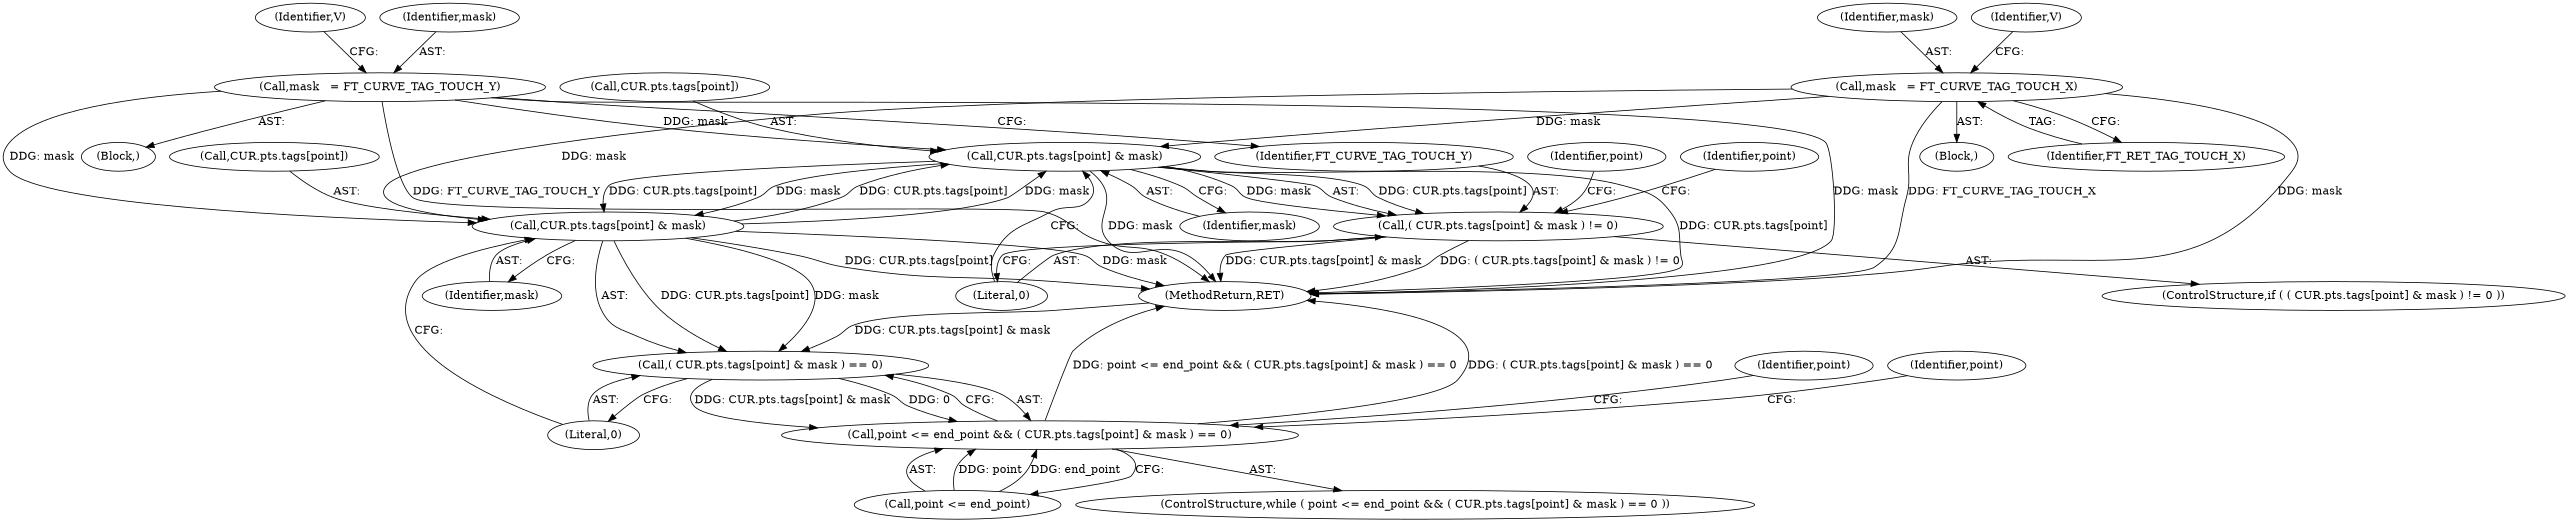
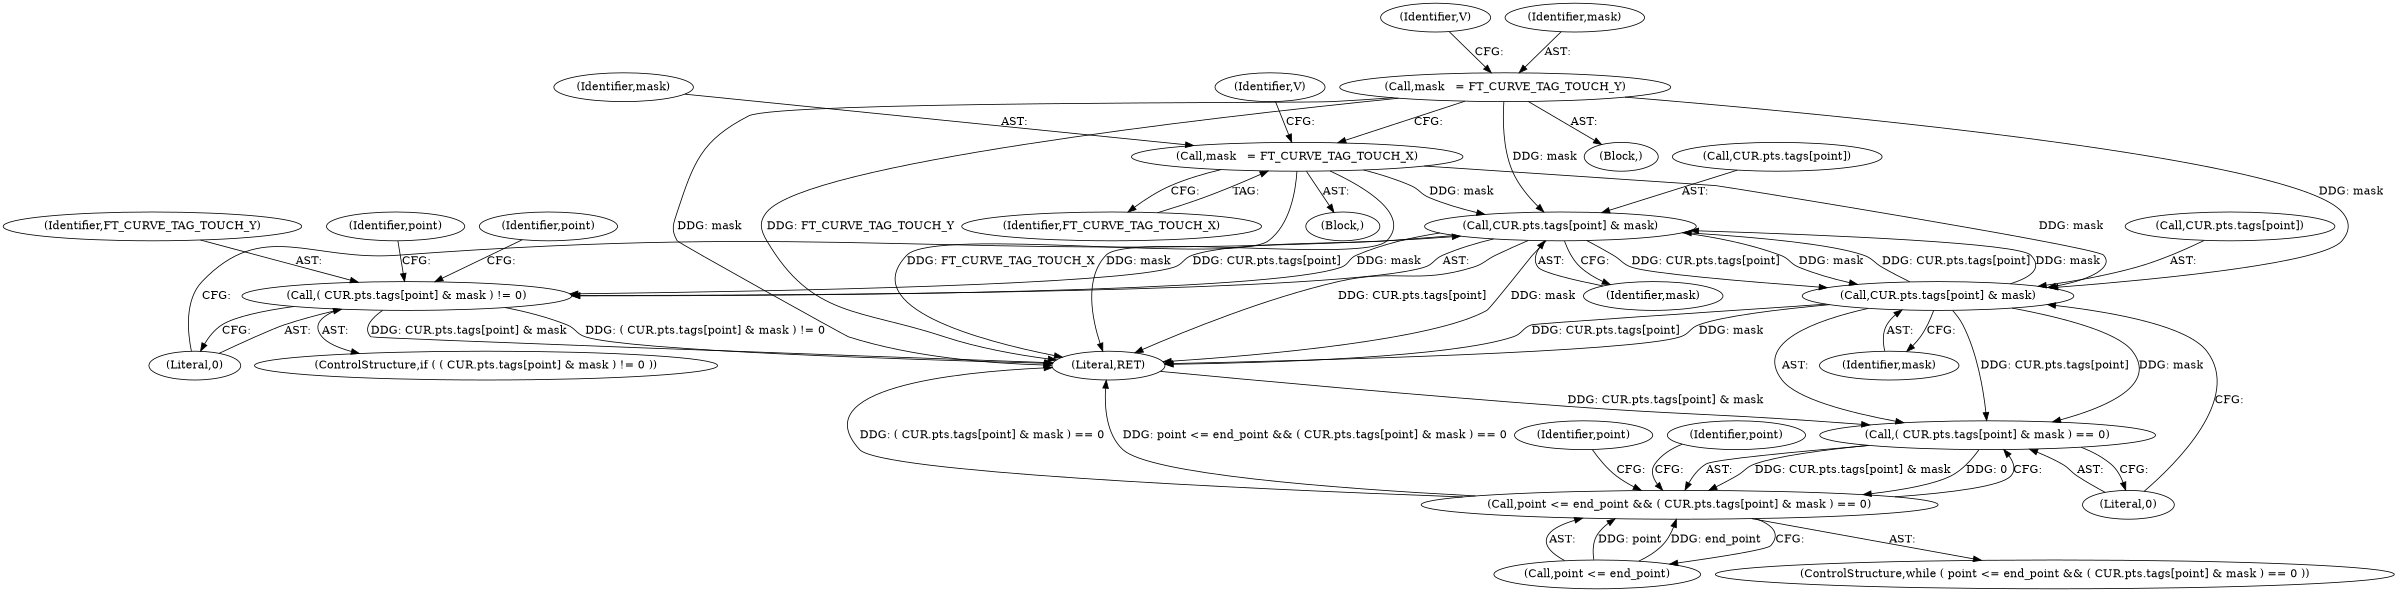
edge "(Call,mask   = FT_CURVE_TAG_TOUCH_Y)" -> "(Identifier,FT_CURVE_TAG_TOUCH_Y)": now "(Call,mask   = FT_CURVE_TAG_TOUCH_Y)" -> "(Call,mask   = FT_CURVE_TAG_TOUCH_X)"
node "(Identifier,FT_RET_TAG_TOUCH_X)": label "(Identifier,FT_RET_TAG_TOUCH_X)" -> "(Identifier,FT_CURVE_TAG_TOUCH_X)"
node "(MethodReturn,RET)": label "(MethodReturn,RET)" -> "(Literal,RET)"
